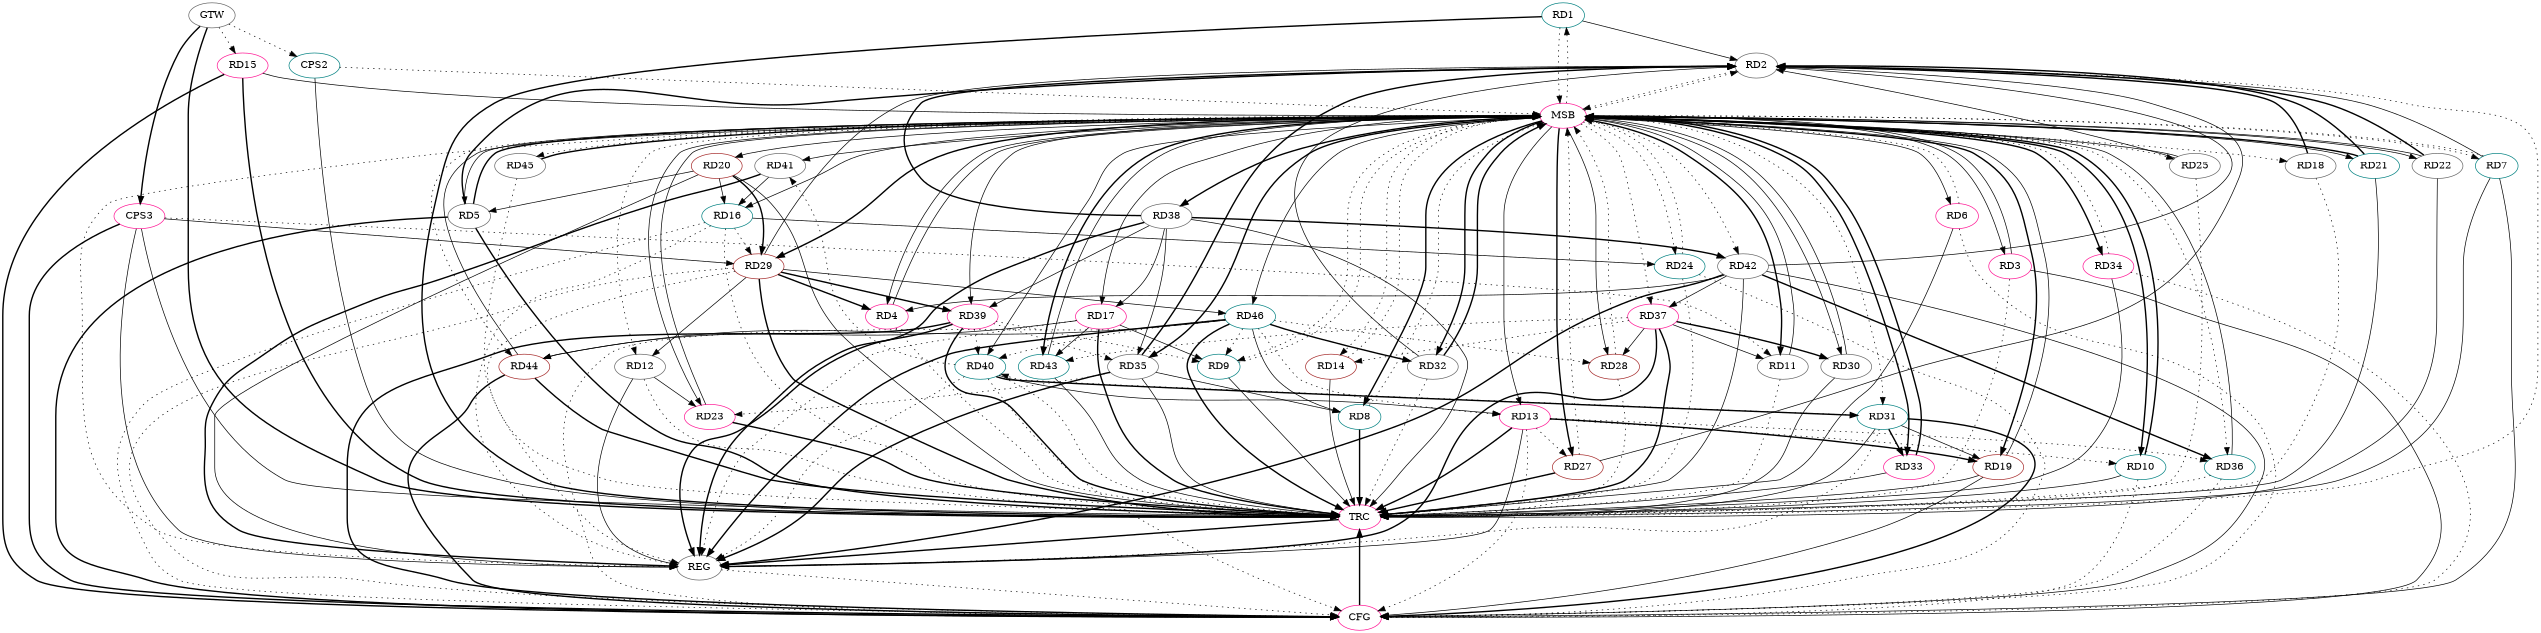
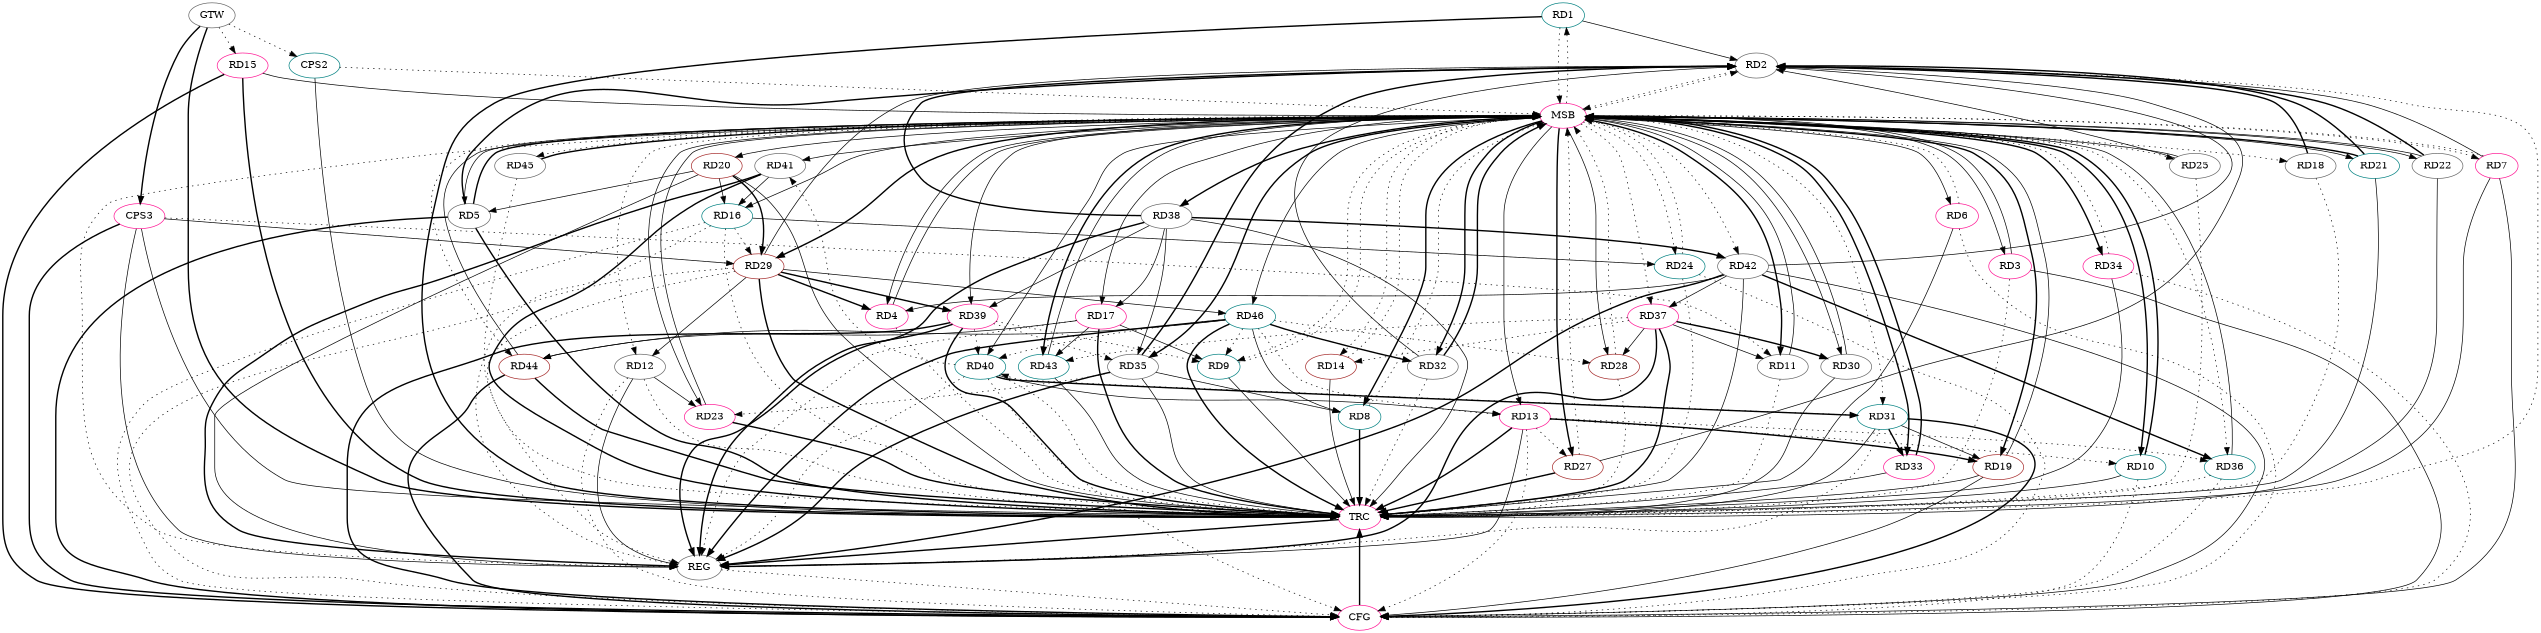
node "RD7": color teal -> deeppink
edge "RD46" -> "CFG": now "RD12" -> "CFG"
edge "RD41" -> "TRC": added
